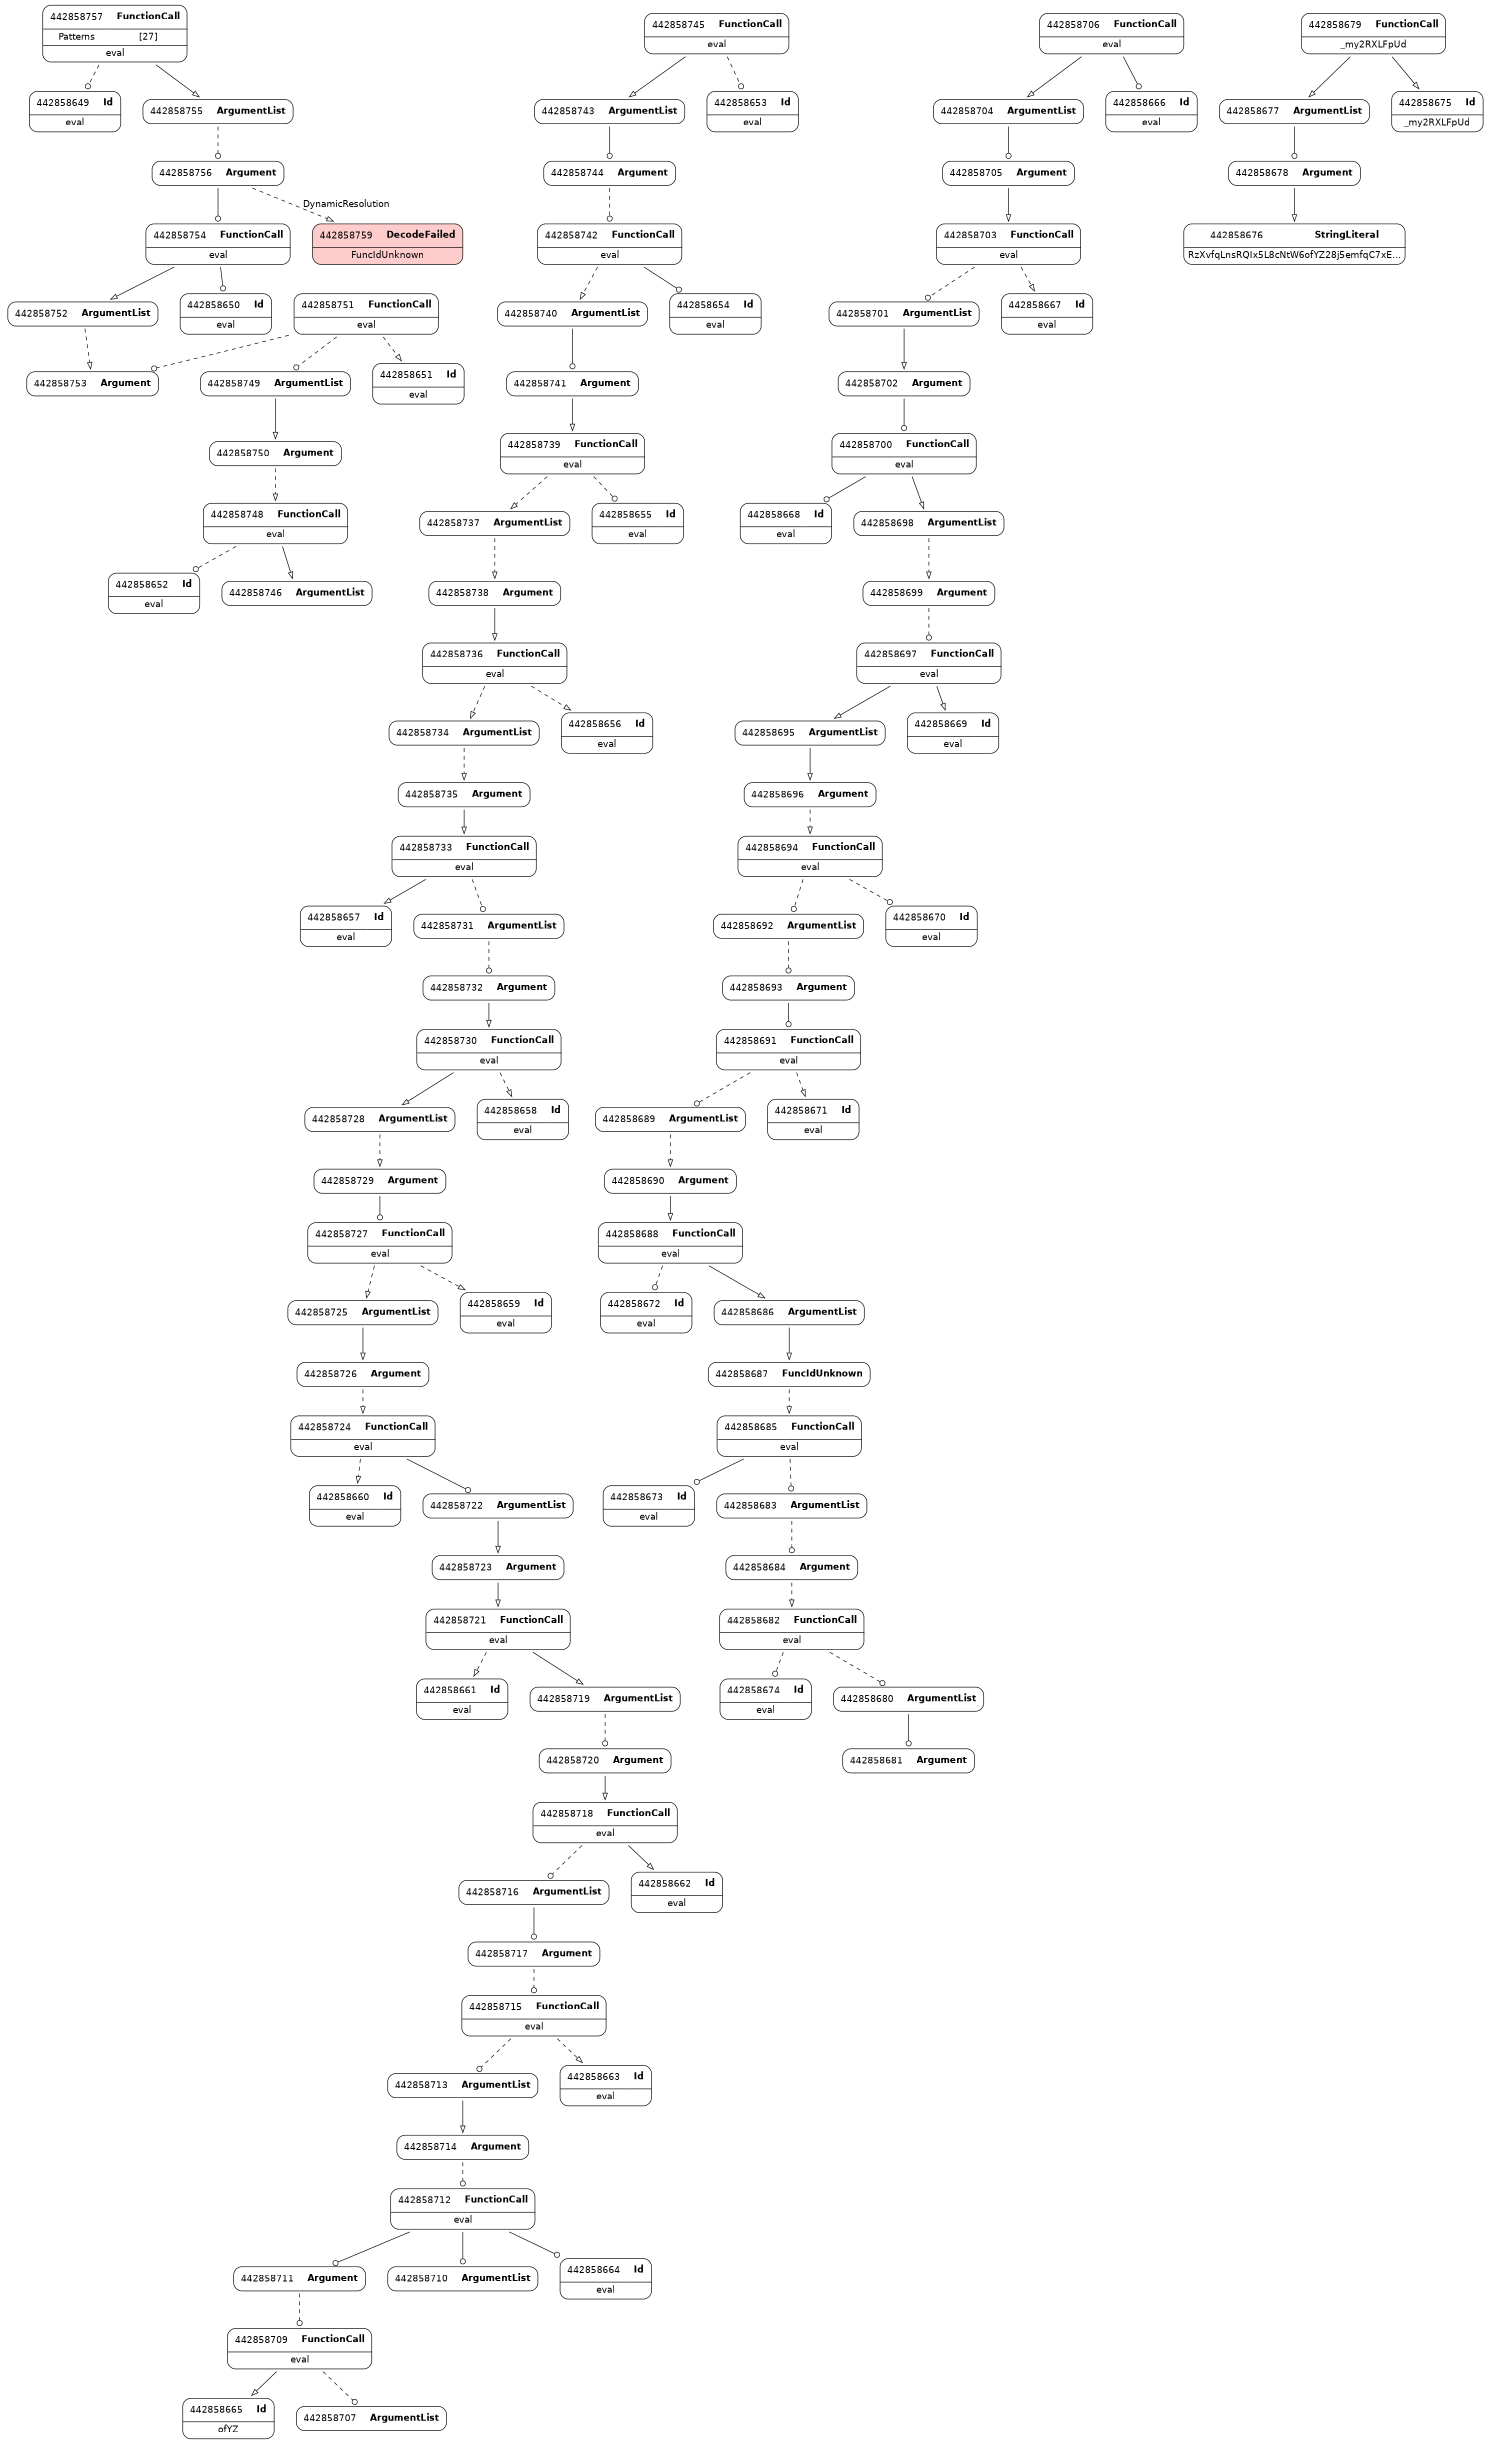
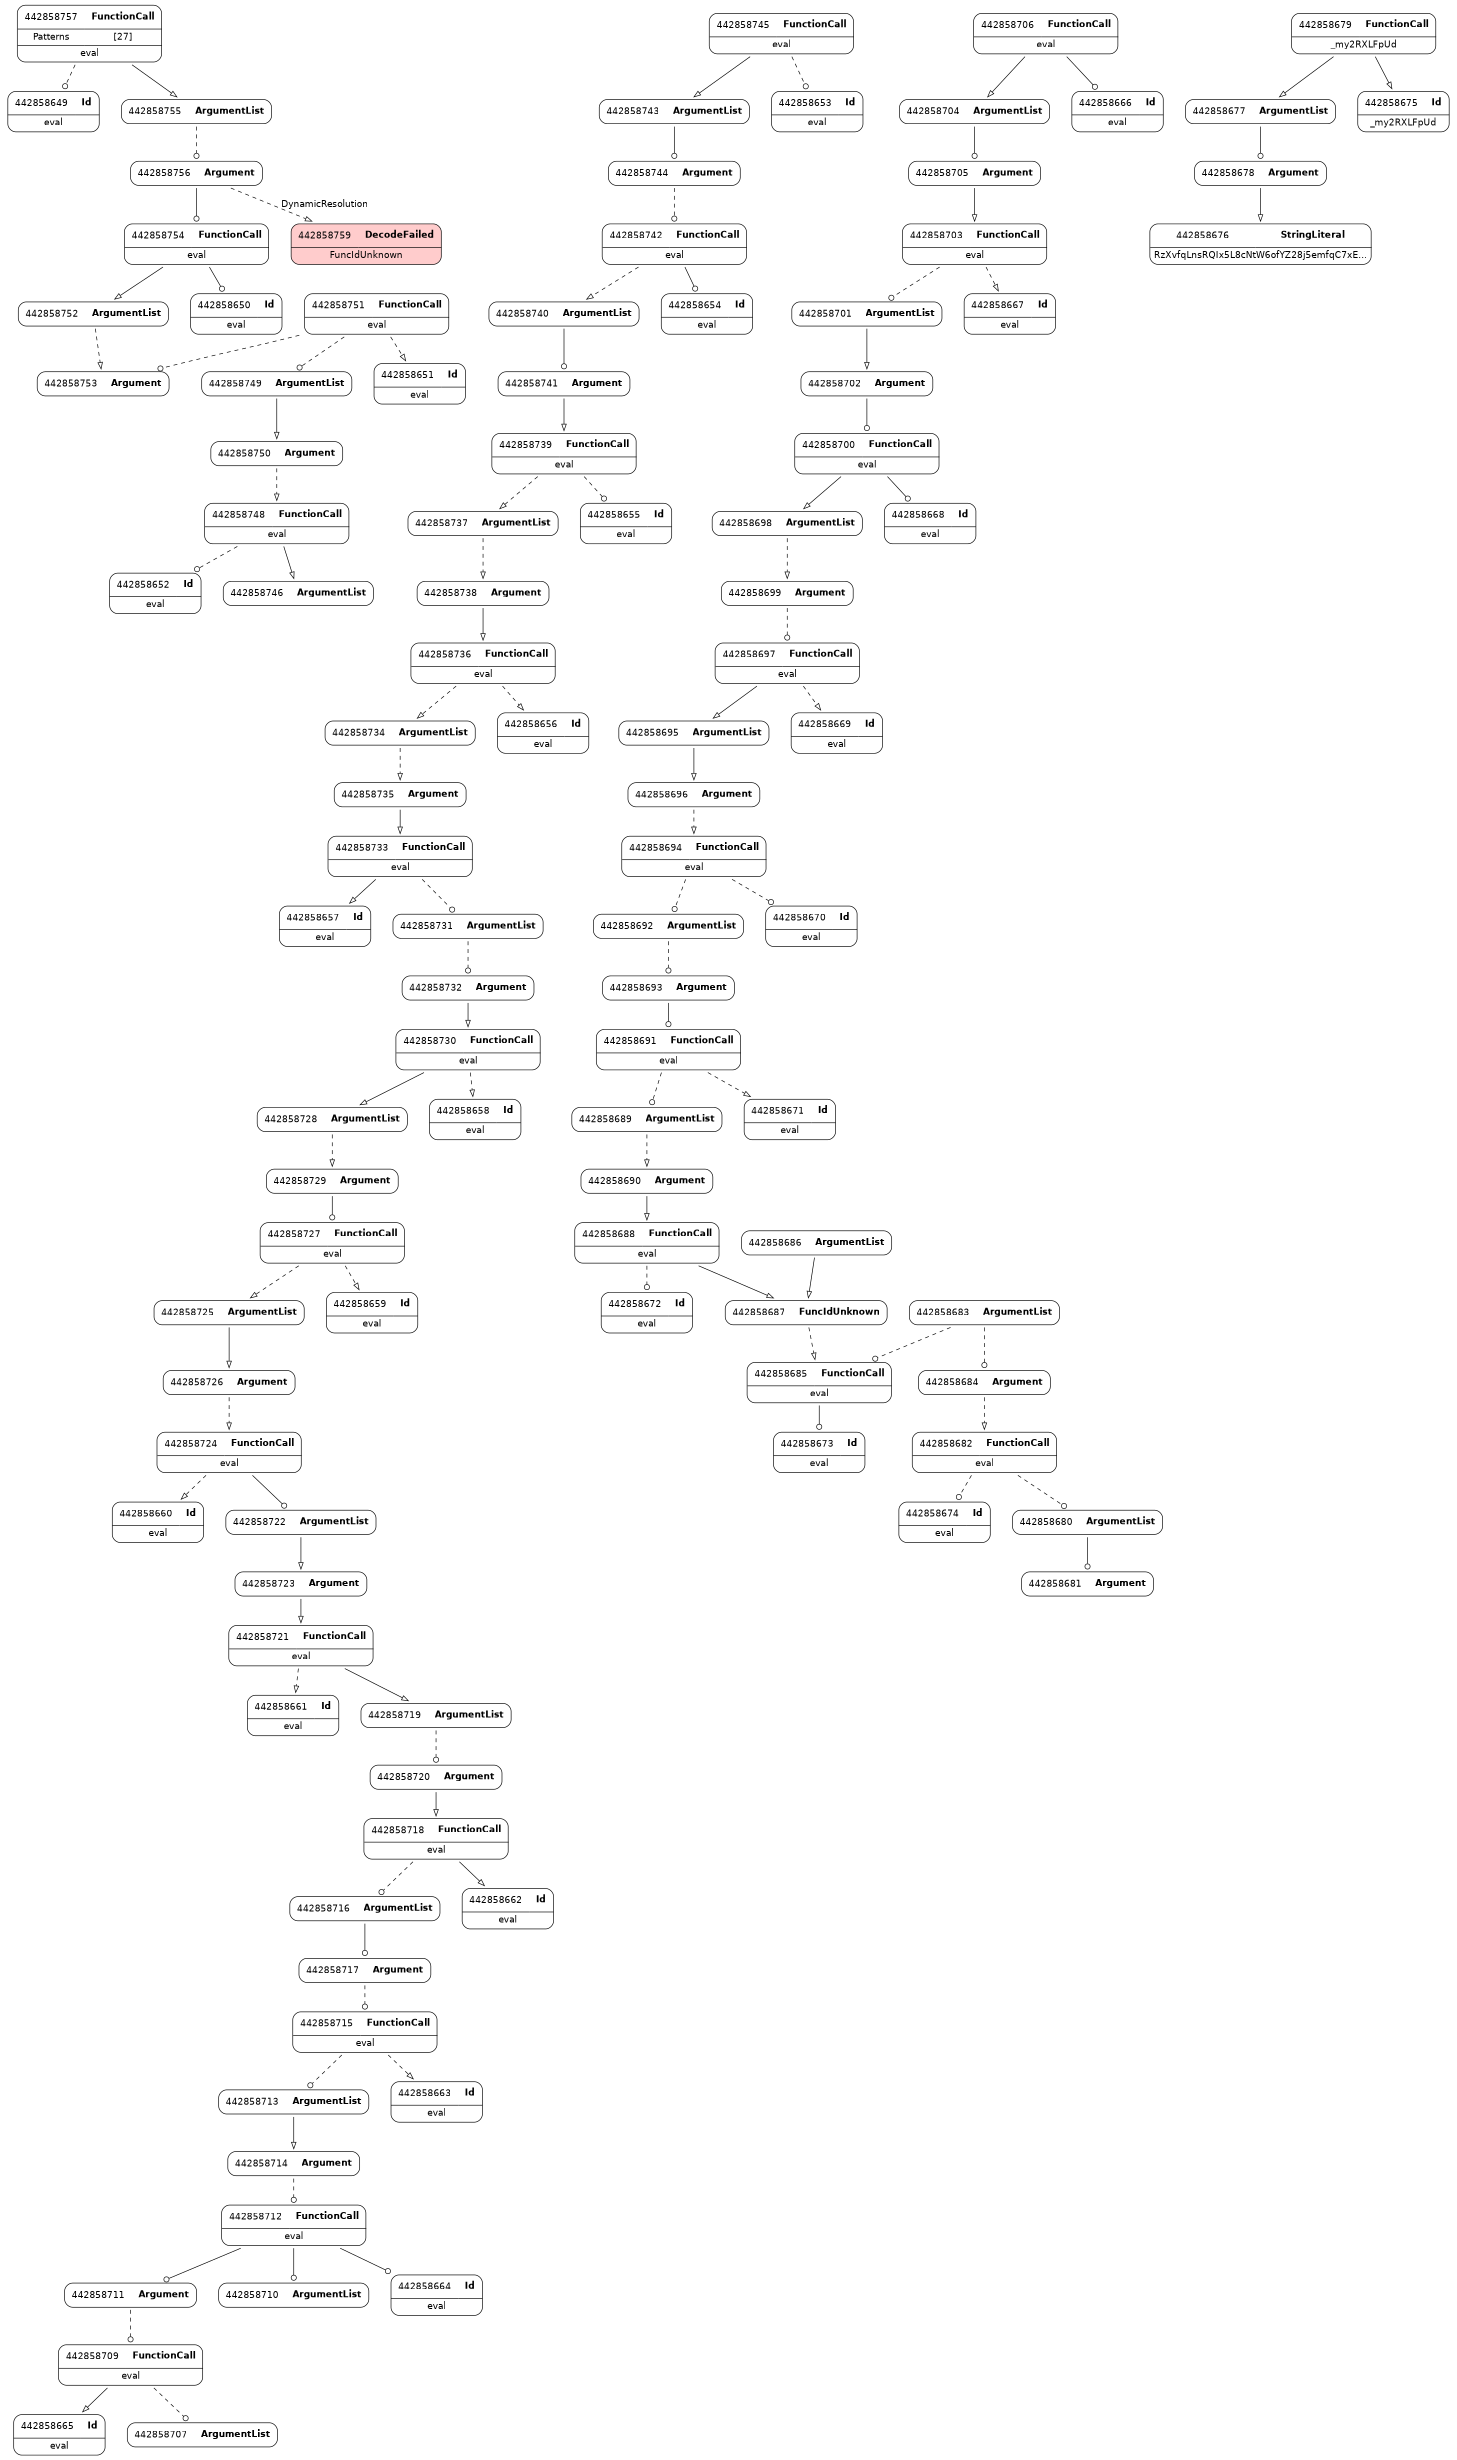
edge "442858697" -> "442858669": style solid -> dashed
edge "442858688" -> "442858686": now "442858688" -> "442858687"
edge "442858685" -> "442858683": reversed
node "442858665": text "ofYZ" -> "eval"
